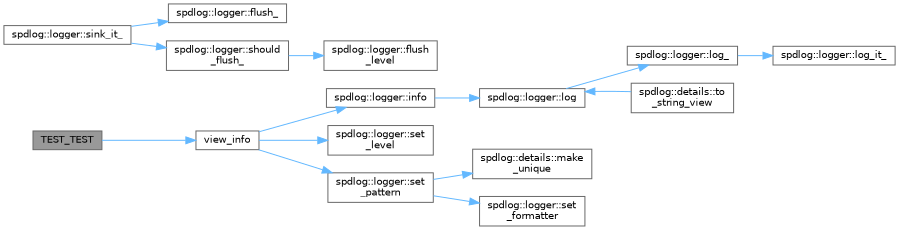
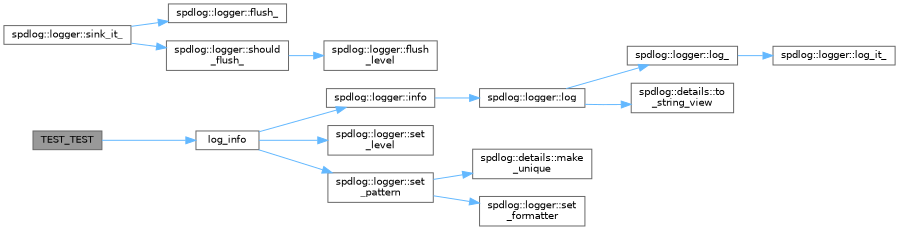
edge "spdlog::details::to _string_view" -> "spdlog::logger::log": reversed
node "view_info": label "view_info" -> "log_info"
